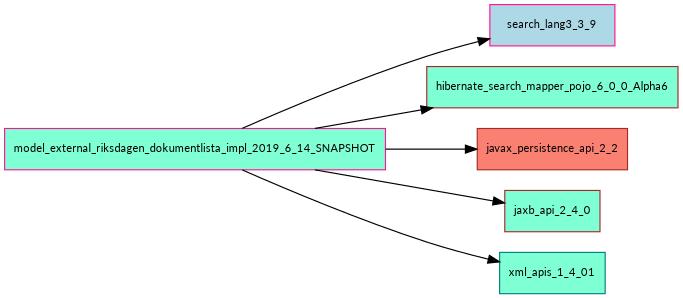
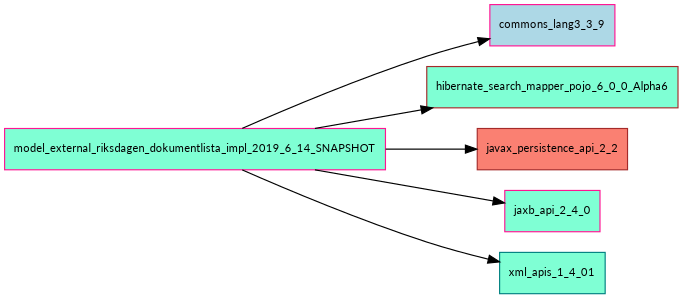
node "search_lang3_3_9": label "search_lang3_3_9" -> "commons_lang3_3_9"
node "jaxb_api_2_4_0": color brown -> deeppink
